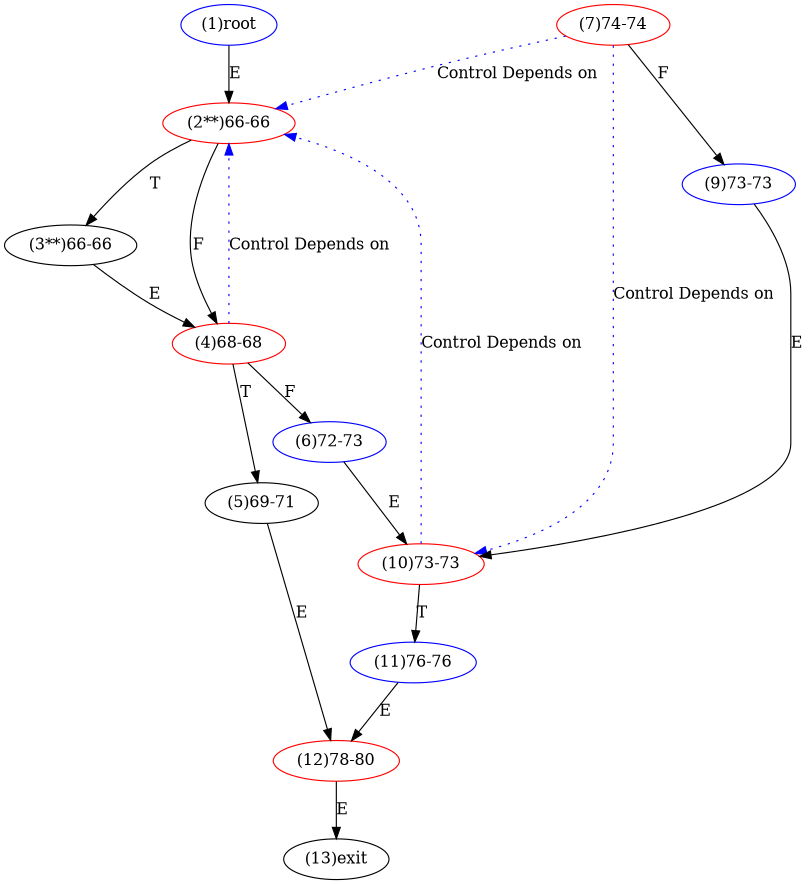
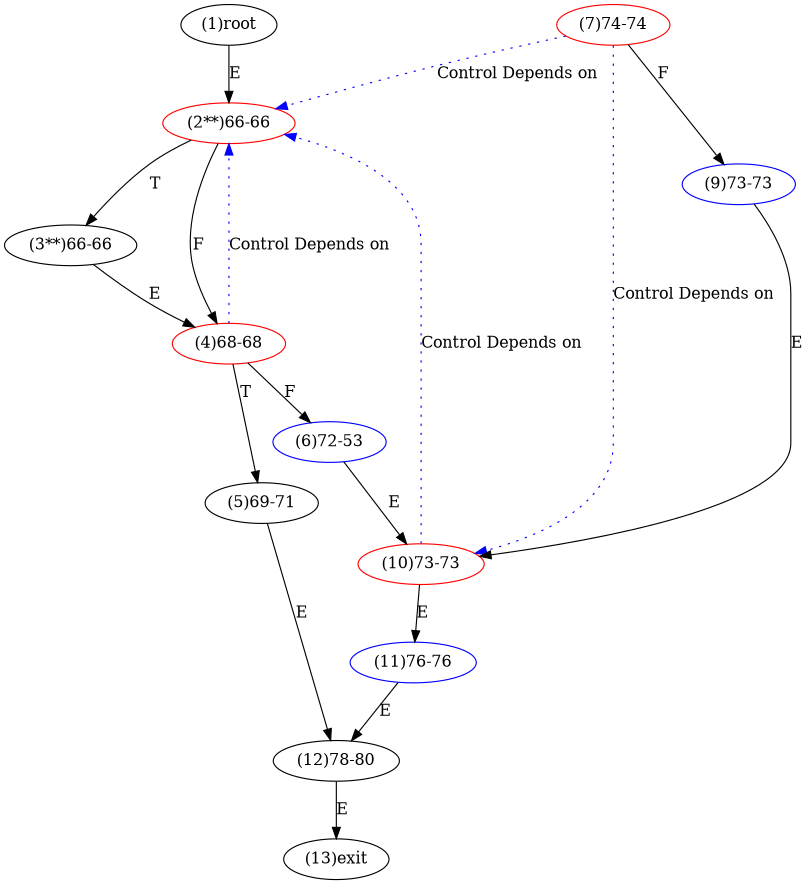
node "(1)root": color blue -> black
node "(6)72-73": label "(6)72-73" -> "(6)72-53"
edge "(10)73-73" -> "(11)76-76": label "T" -> "E"
node "(12)78-80": color red -> black
